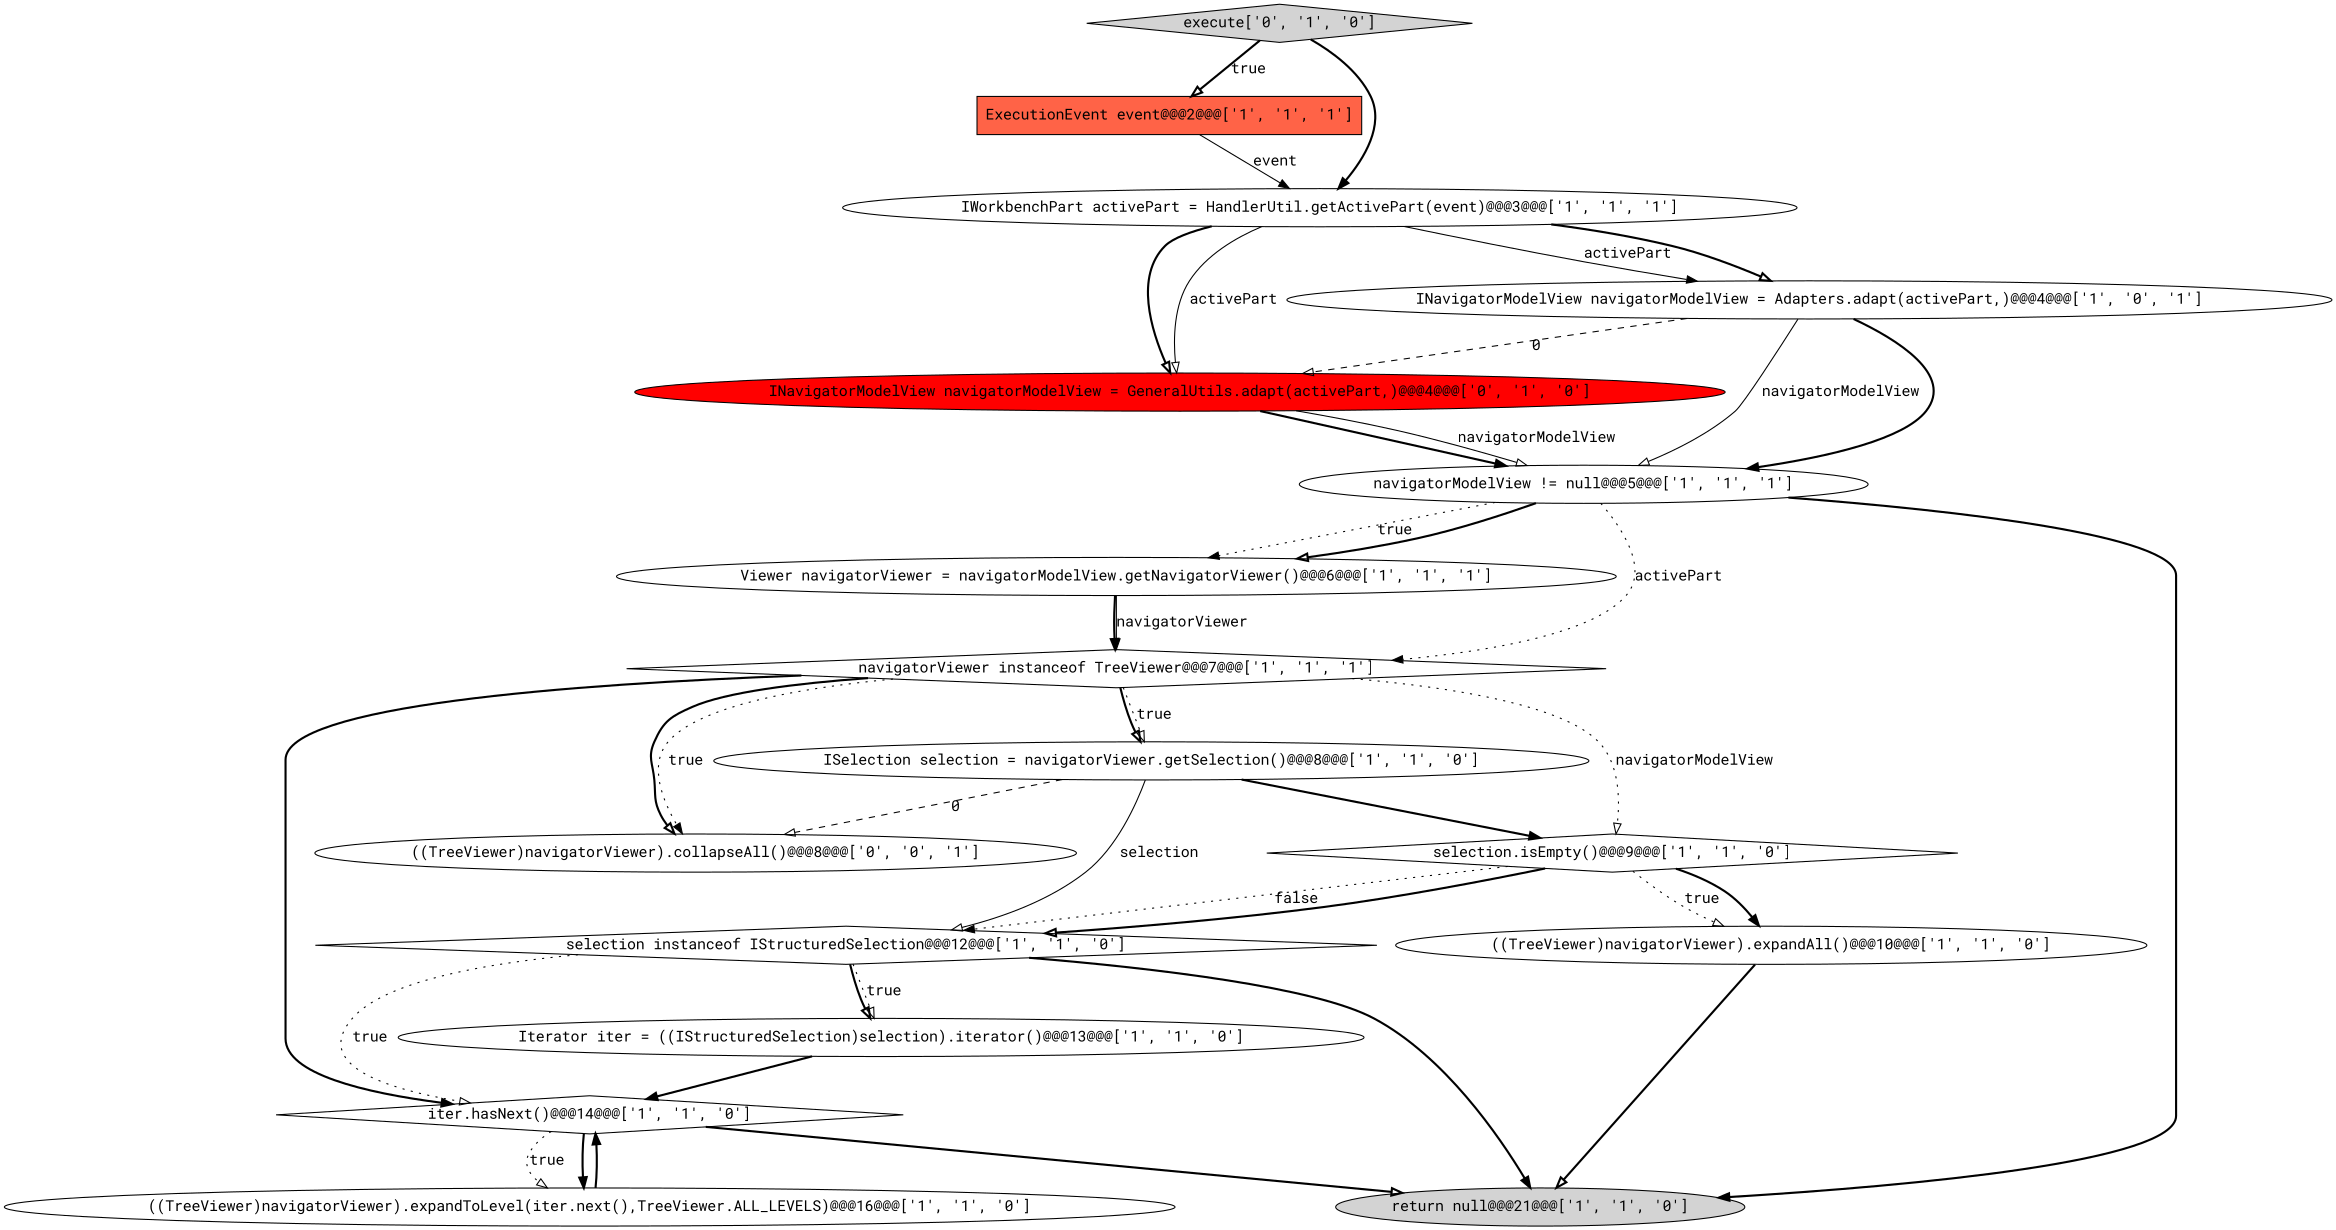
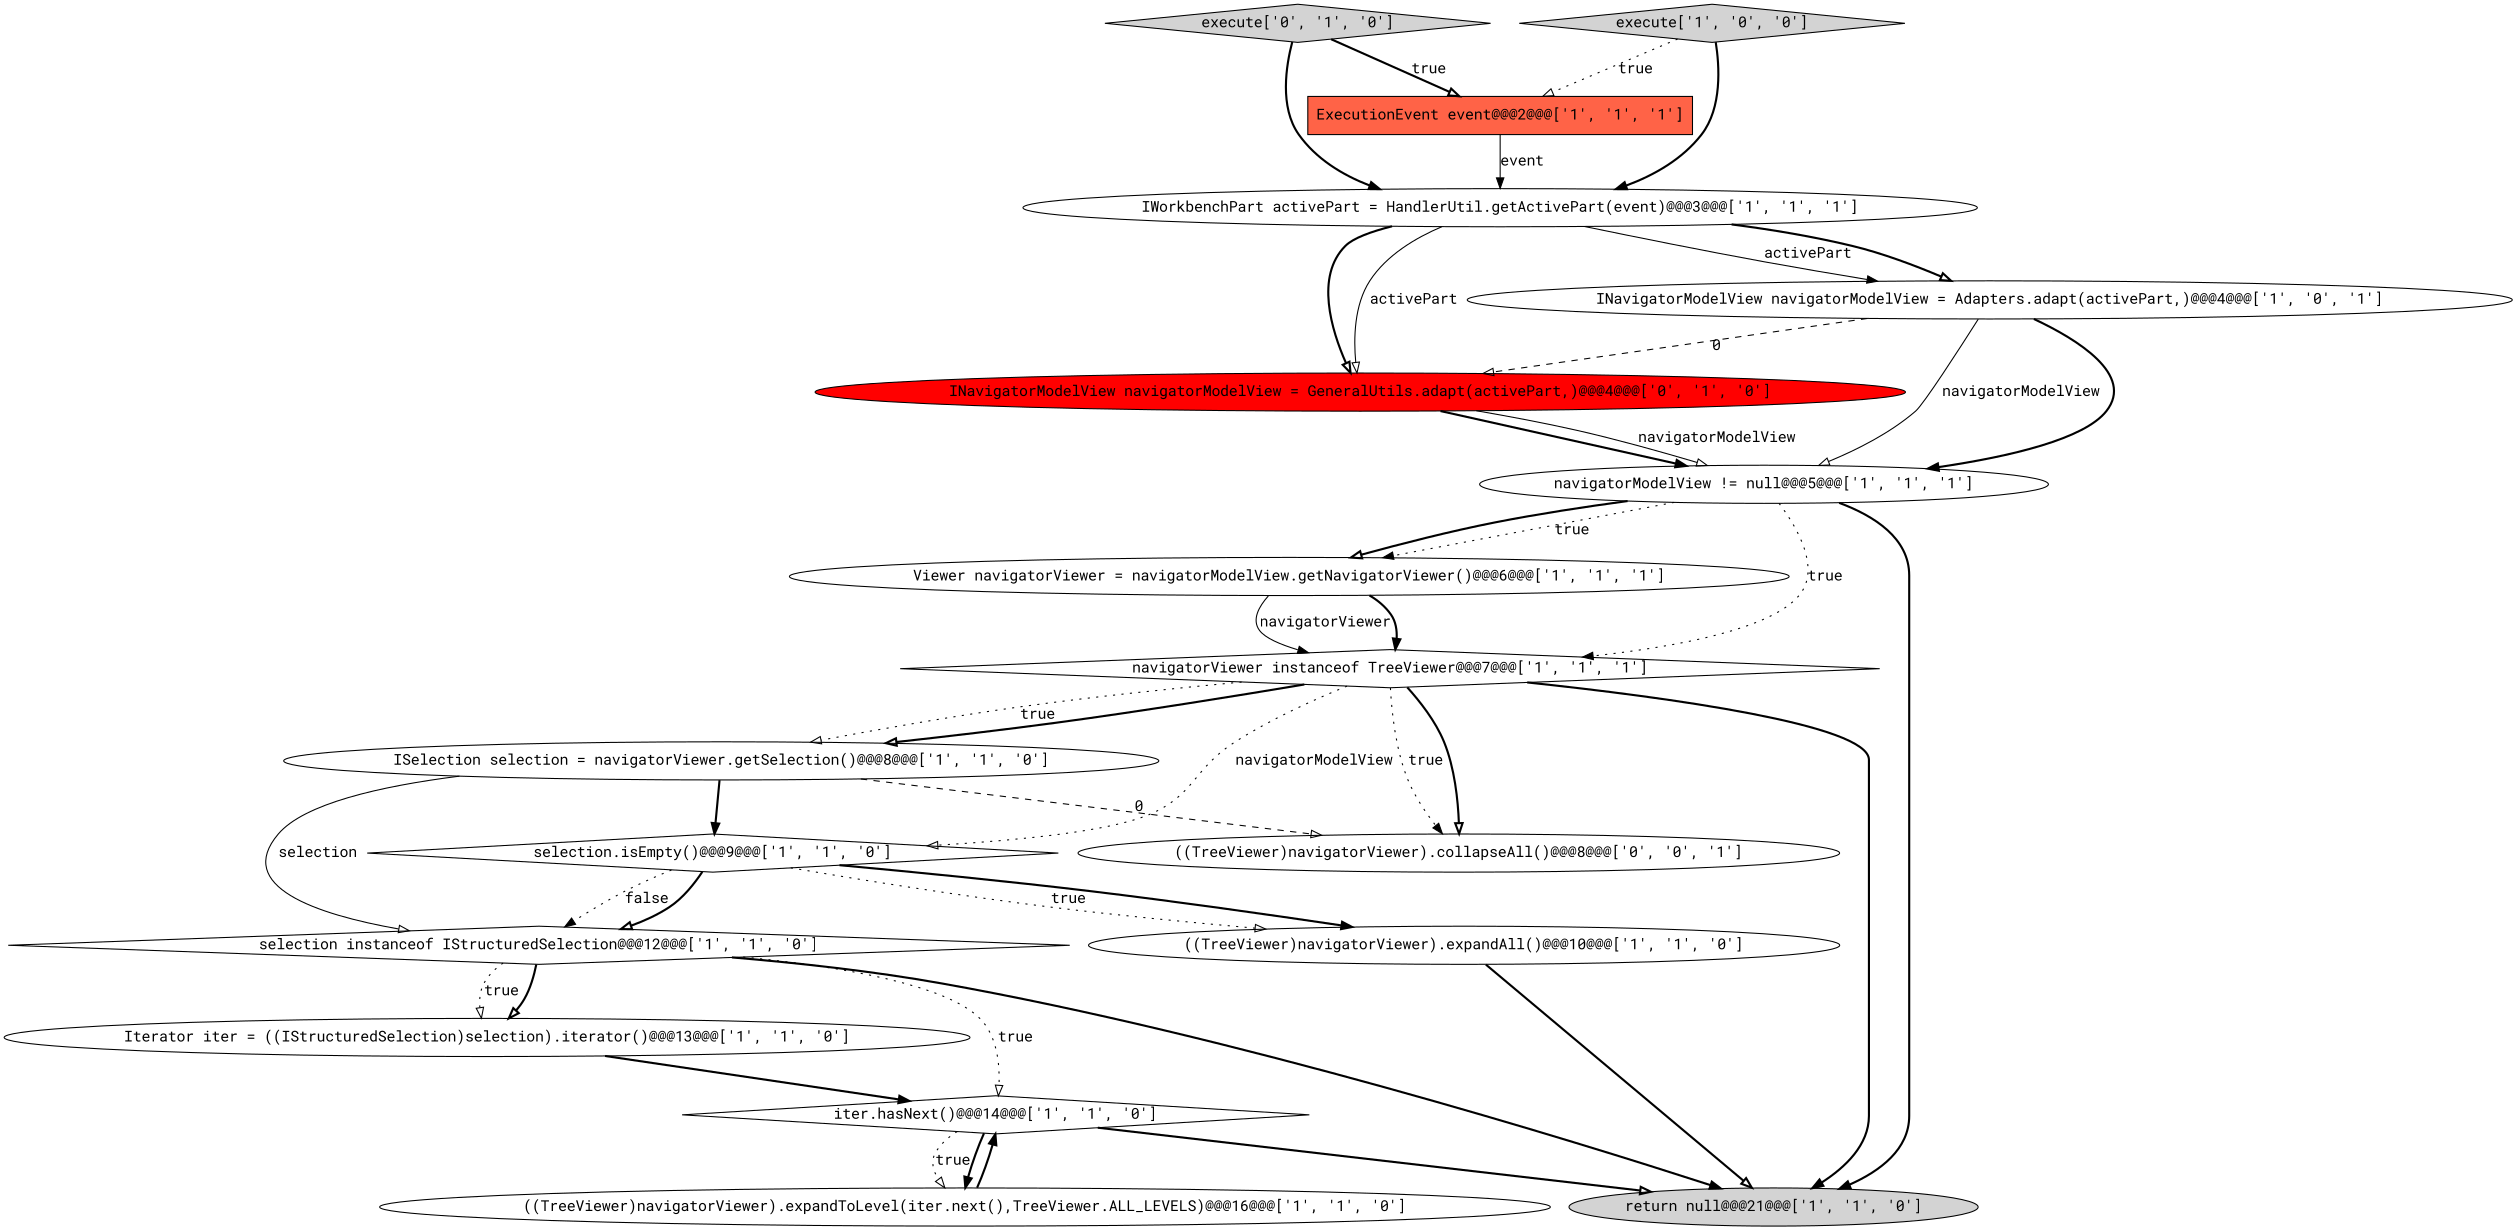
node "execute['1', '0', '0']": added
edge "navigatorModelView != null@@@5@@@['1', '1', '1']" -> "navigatorViewer instanceof TreeViewer@@@7@@@['1', '1', '1']": label "activePart" -> "true"
edge "navigatorViewer instanceof TreeViewer@@@7@@@['1', '1', '1']" -> "iter.hasNext()@@@14@@@['1', '1', '0']": now "navigatorViewer instanceof TreeViewer@@@7@@@['1', '1', '1']" -> "return null@@@21@@@['1', '1', '0']"
